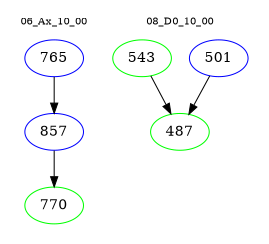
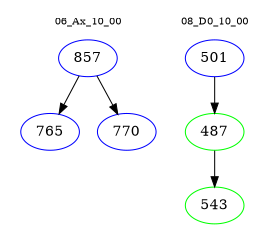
edge "765" -> "857": reversed
edge "543" -> "487": reversed
node "770": color green -> blue
